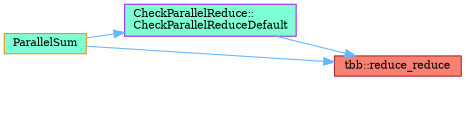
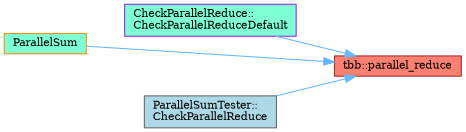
edge "ParallelSum" -> "CheckParallelReduce:: CheckParallelReduceDefault": removed
node "tbb::reduce_reduce": label "tbb::reduce_reduce" -> "tbb::parallel_reduce"
node "ParallelSumTester:: CheckParallelReduce": added
